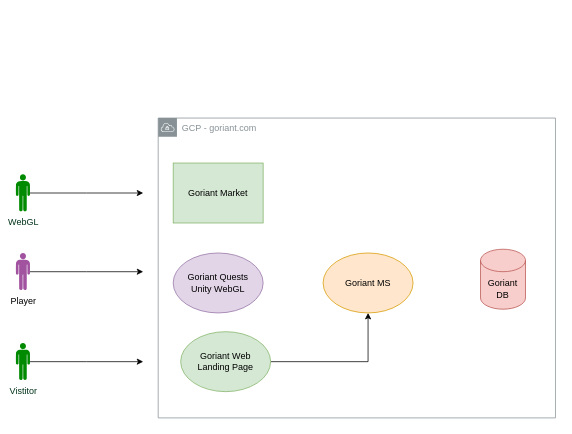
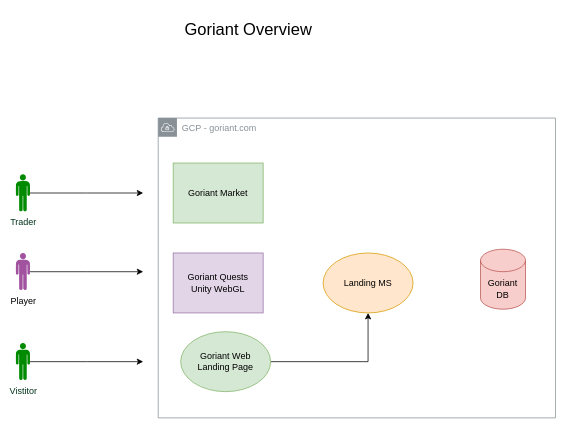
node "Goriant Overview": added
node "WebGL": label "WebGL" -> "Trader"
node "Goriant Quests Unity WebGL": shape ellipse -> rectangle
node "Goriant MS": label "Goriant MS" -> "Landing MS"
